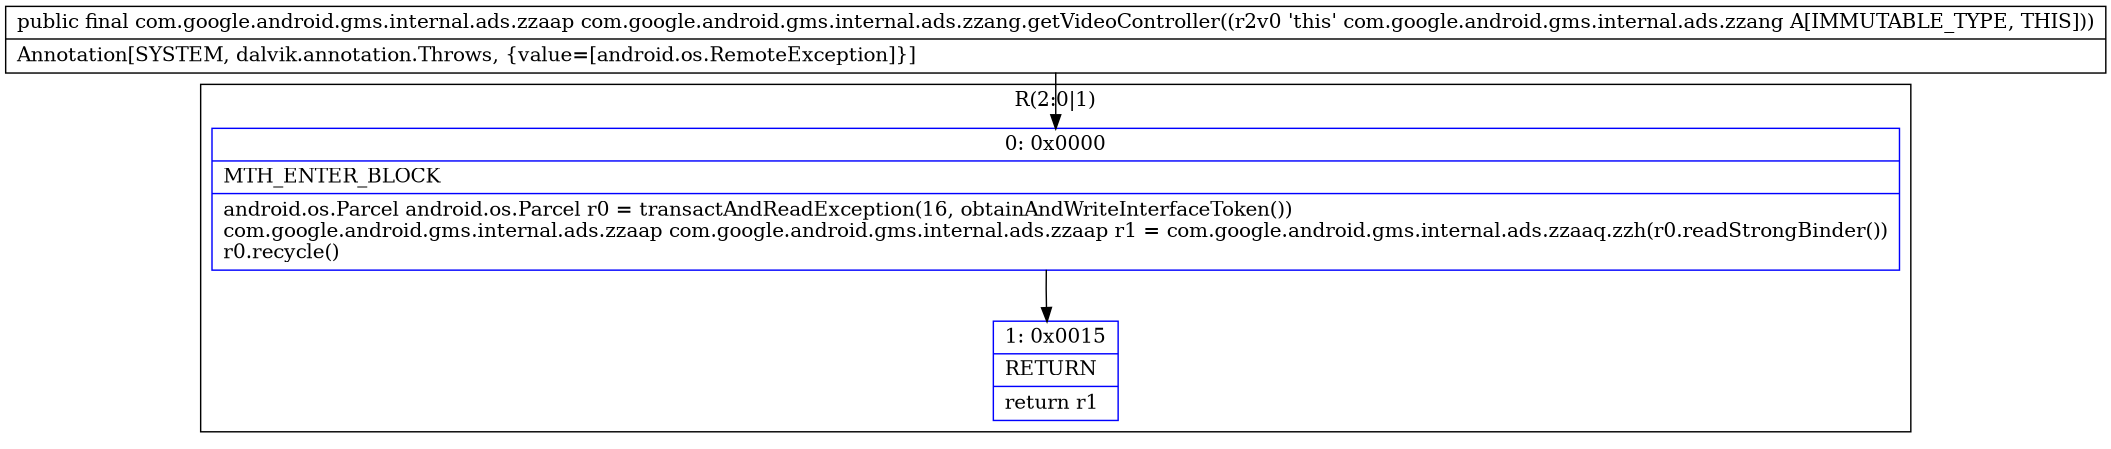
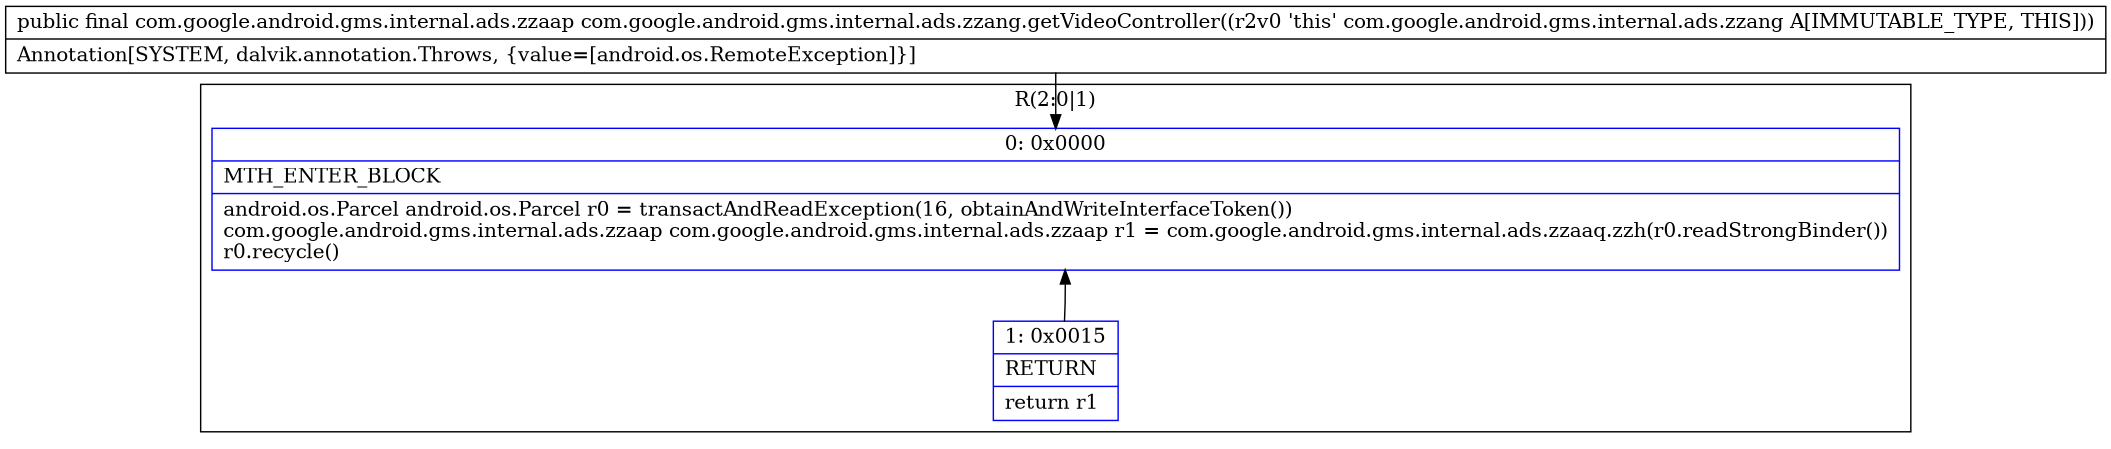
edge "0: 0x0000" -> "1: 0x0015": reversed
